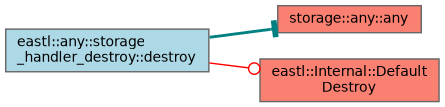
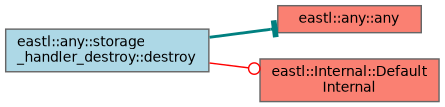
node "storage::any::any": label "storage::any::any" -> "eastl::any::any"
node "eastl::Internal::Default Destroy": label "eastl::Internal::Default Destroy" -> "eastl::Internal::Default Internal"
